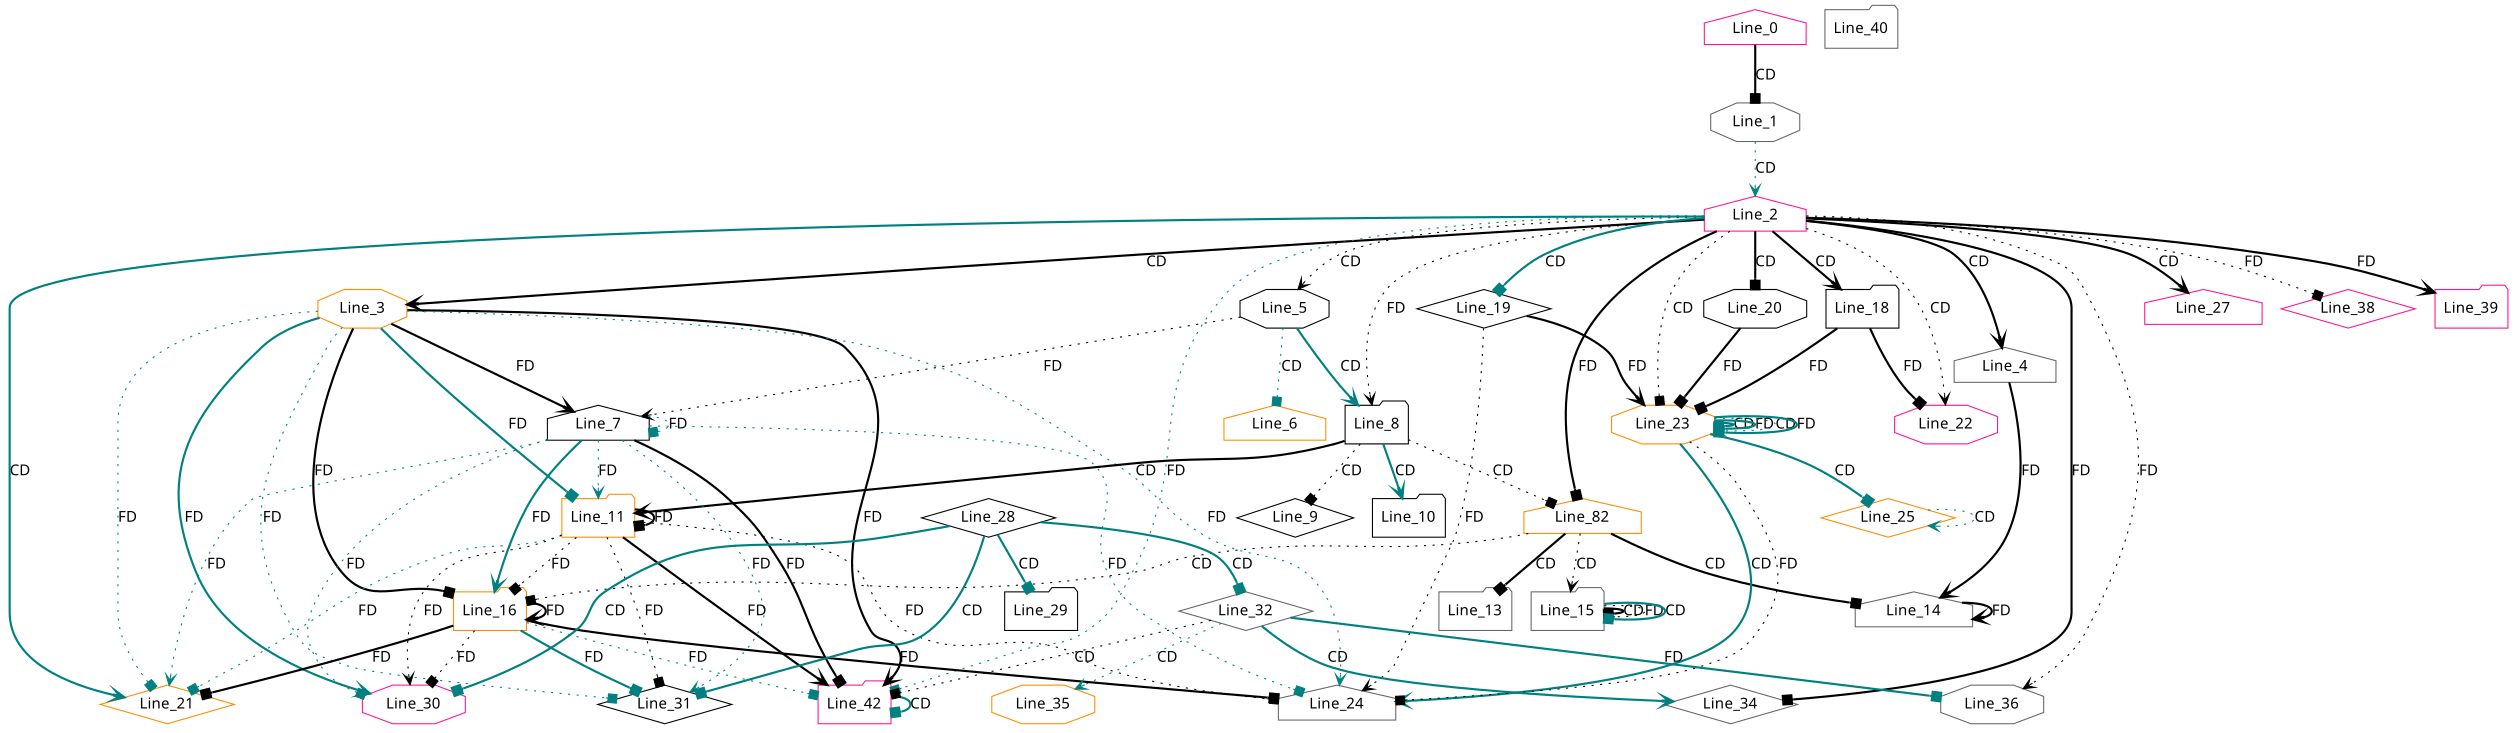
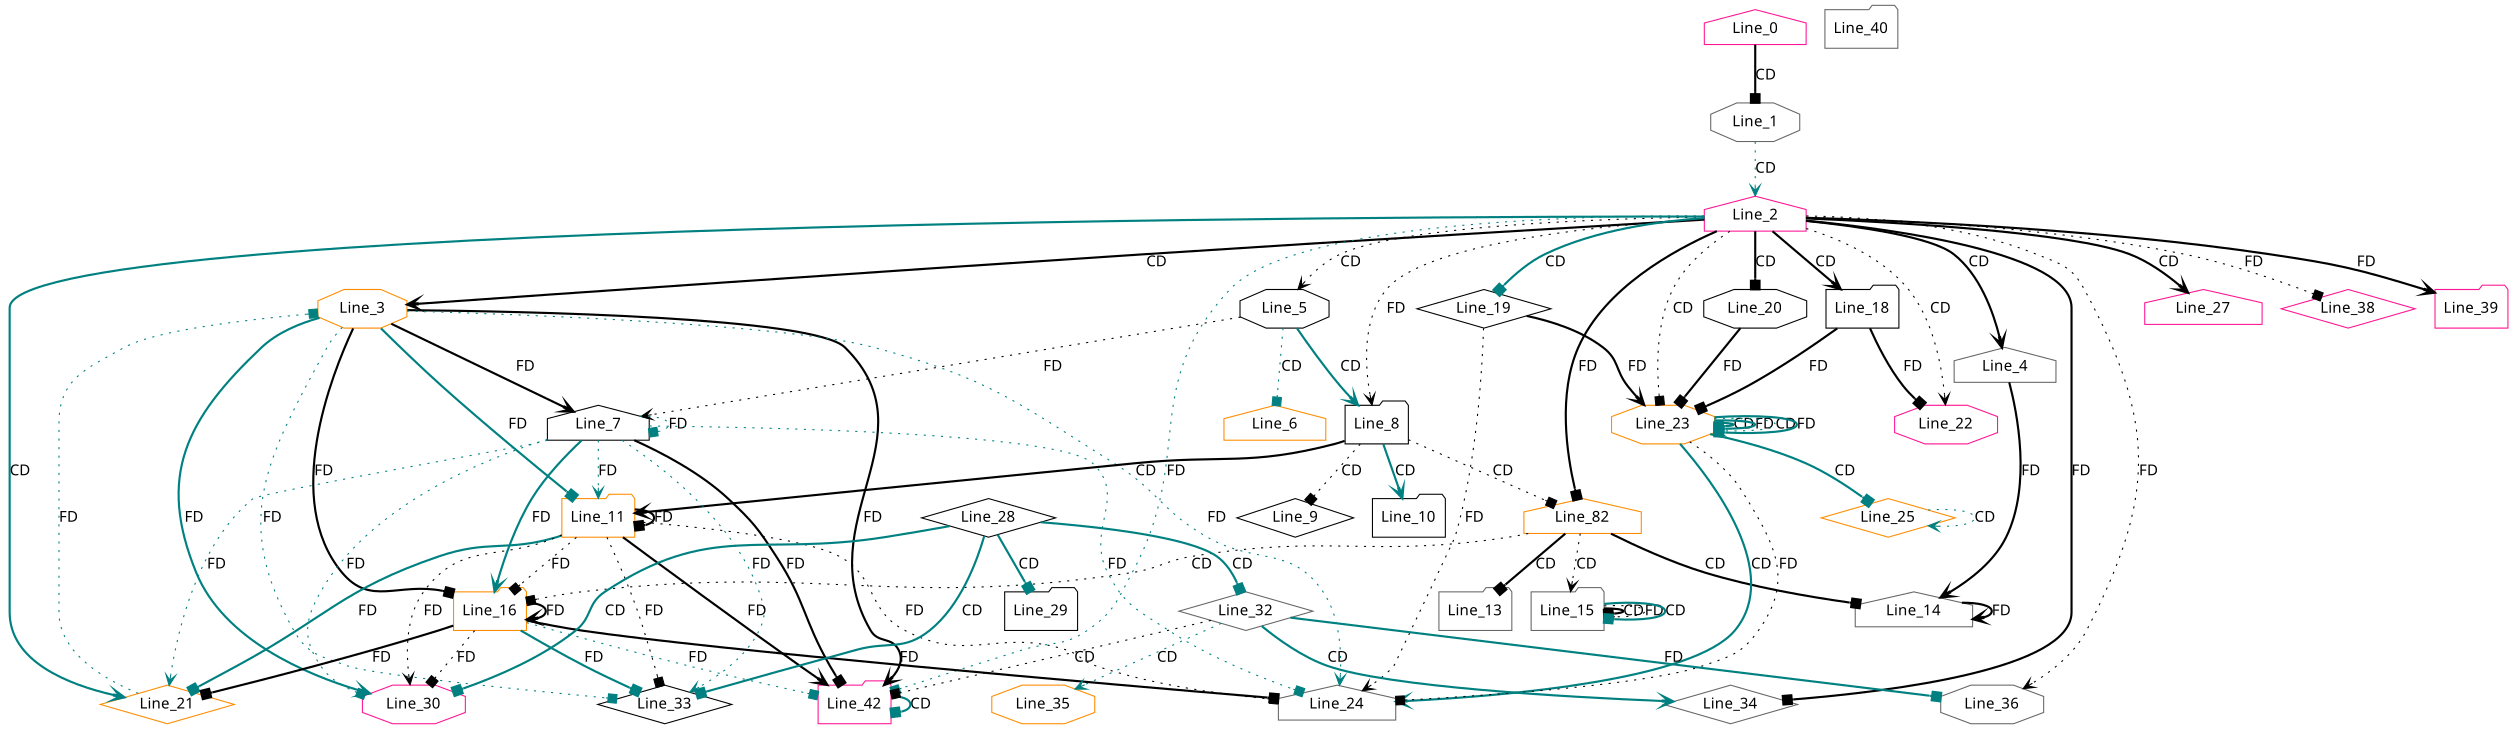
edge "Line_3" -> "Line_21": reversed
edge "Line_11" -> "Line_21": style dotted -> bold
node "Line_31": label "Line_31" -> "Line_33"
